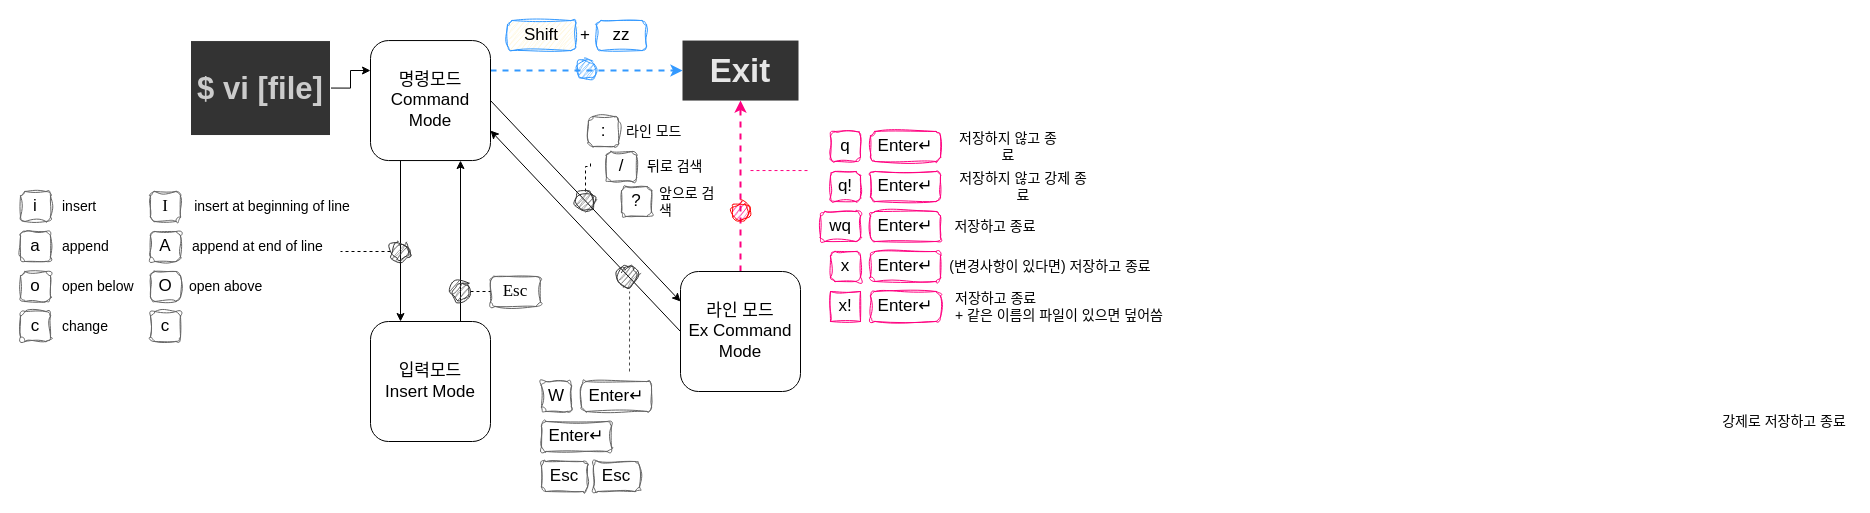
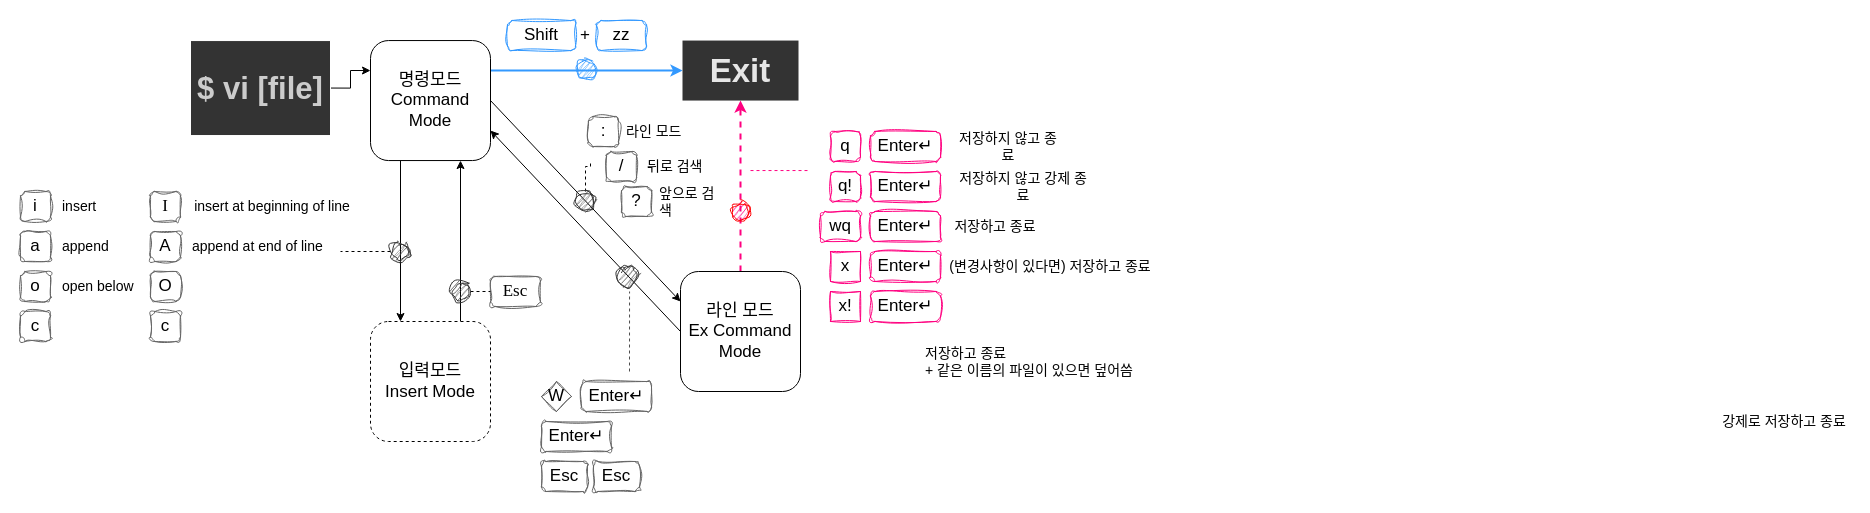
node "Shift": fillcolor #fff2cc -> #ffffff
edge "명령모드 Command Mode" -> "Exit": style dashed -> solid
node "x": shape rounded rectangle -> rectangle
node "open above": removed
node "저장하고 종료 + 같은 이름의 파일이 있으면 덮어씀": moved (1063, 307) -> (1033, 362)
node "change": removed
node "입력모드 Insert Mode": style solid -> dashed
node "W": shape rounded rectangle -> diamond
